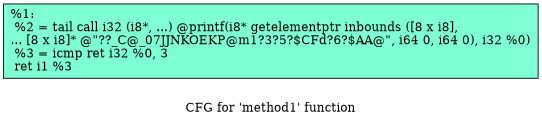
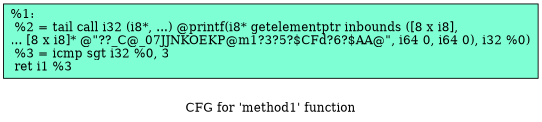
node "%1:": text "%3 = icmp ret i32 %0, 3" -> "%3 = icmp sgt i32 %0, 3"
